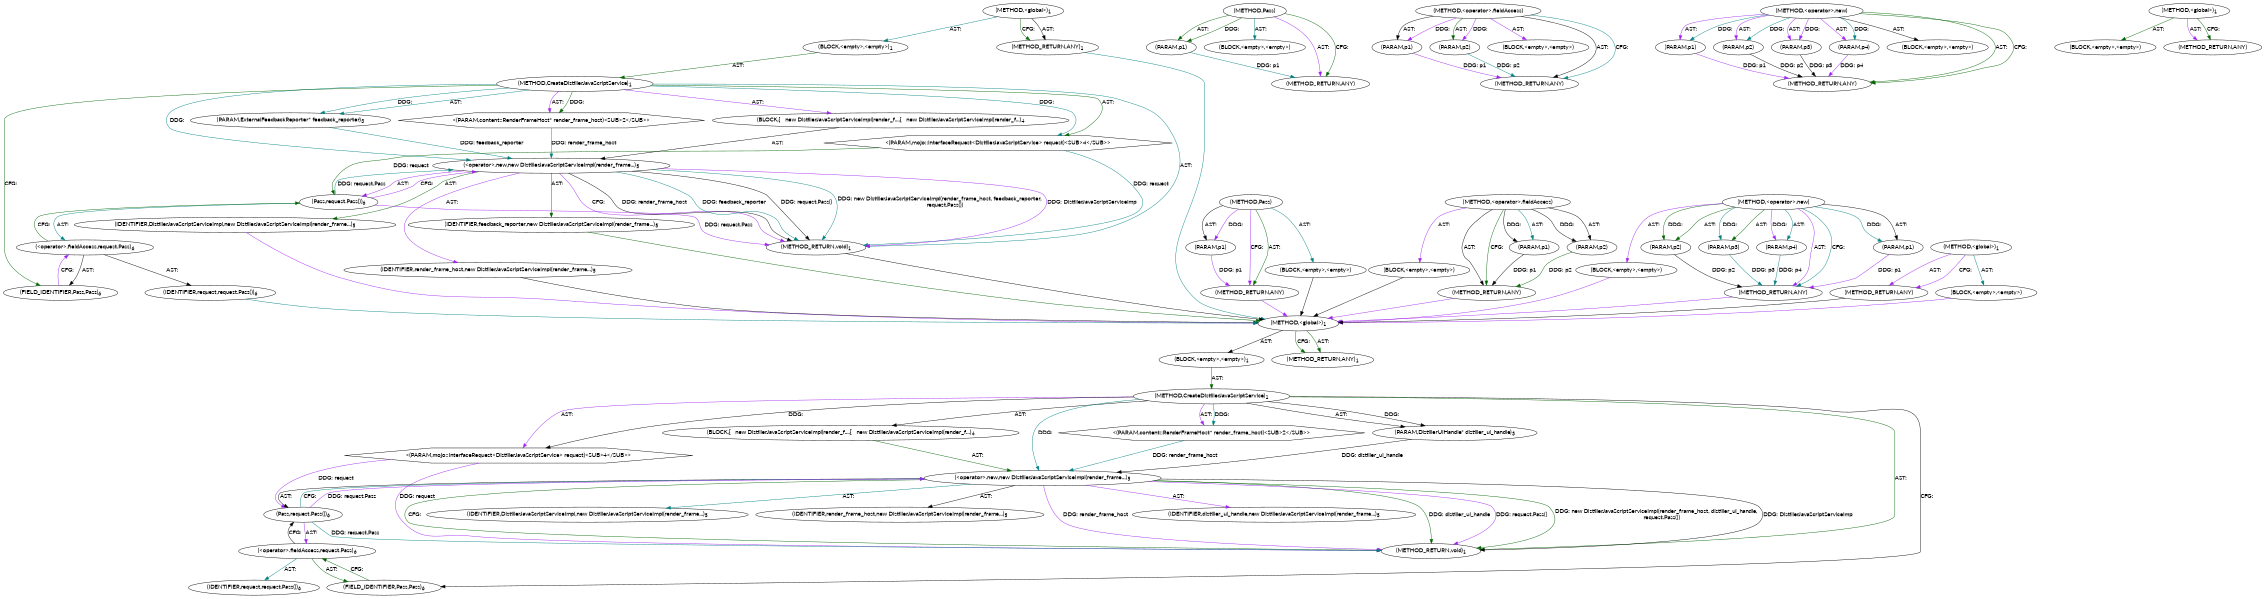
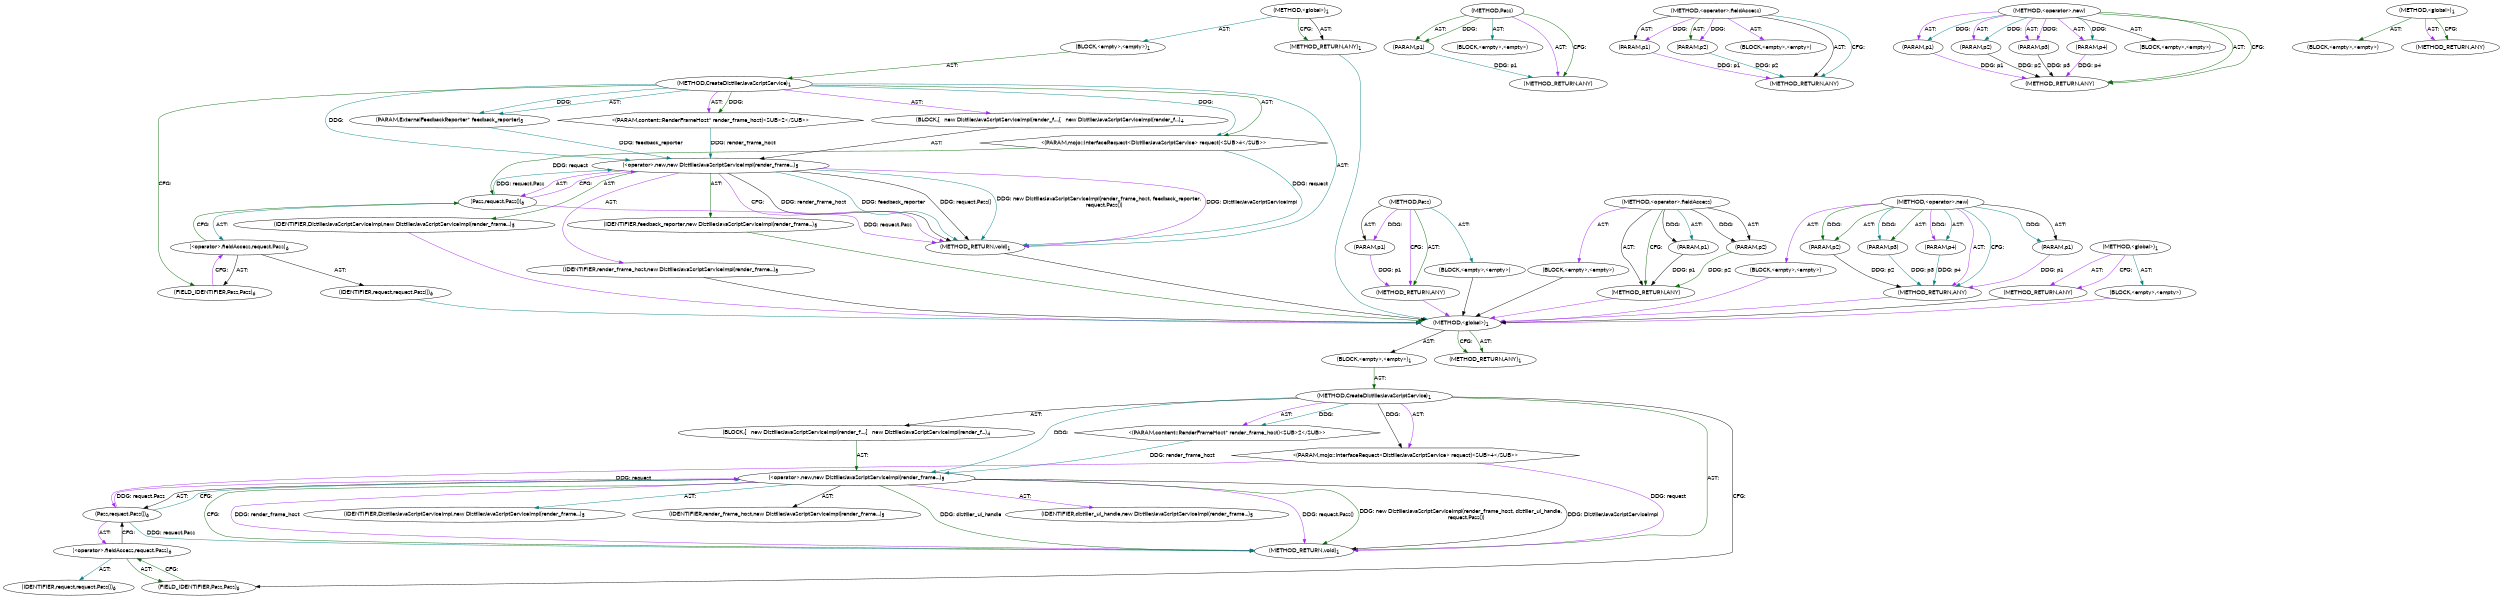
node "(PARAM,DistillerUIHandle* distiller_ui_handle)": removed
